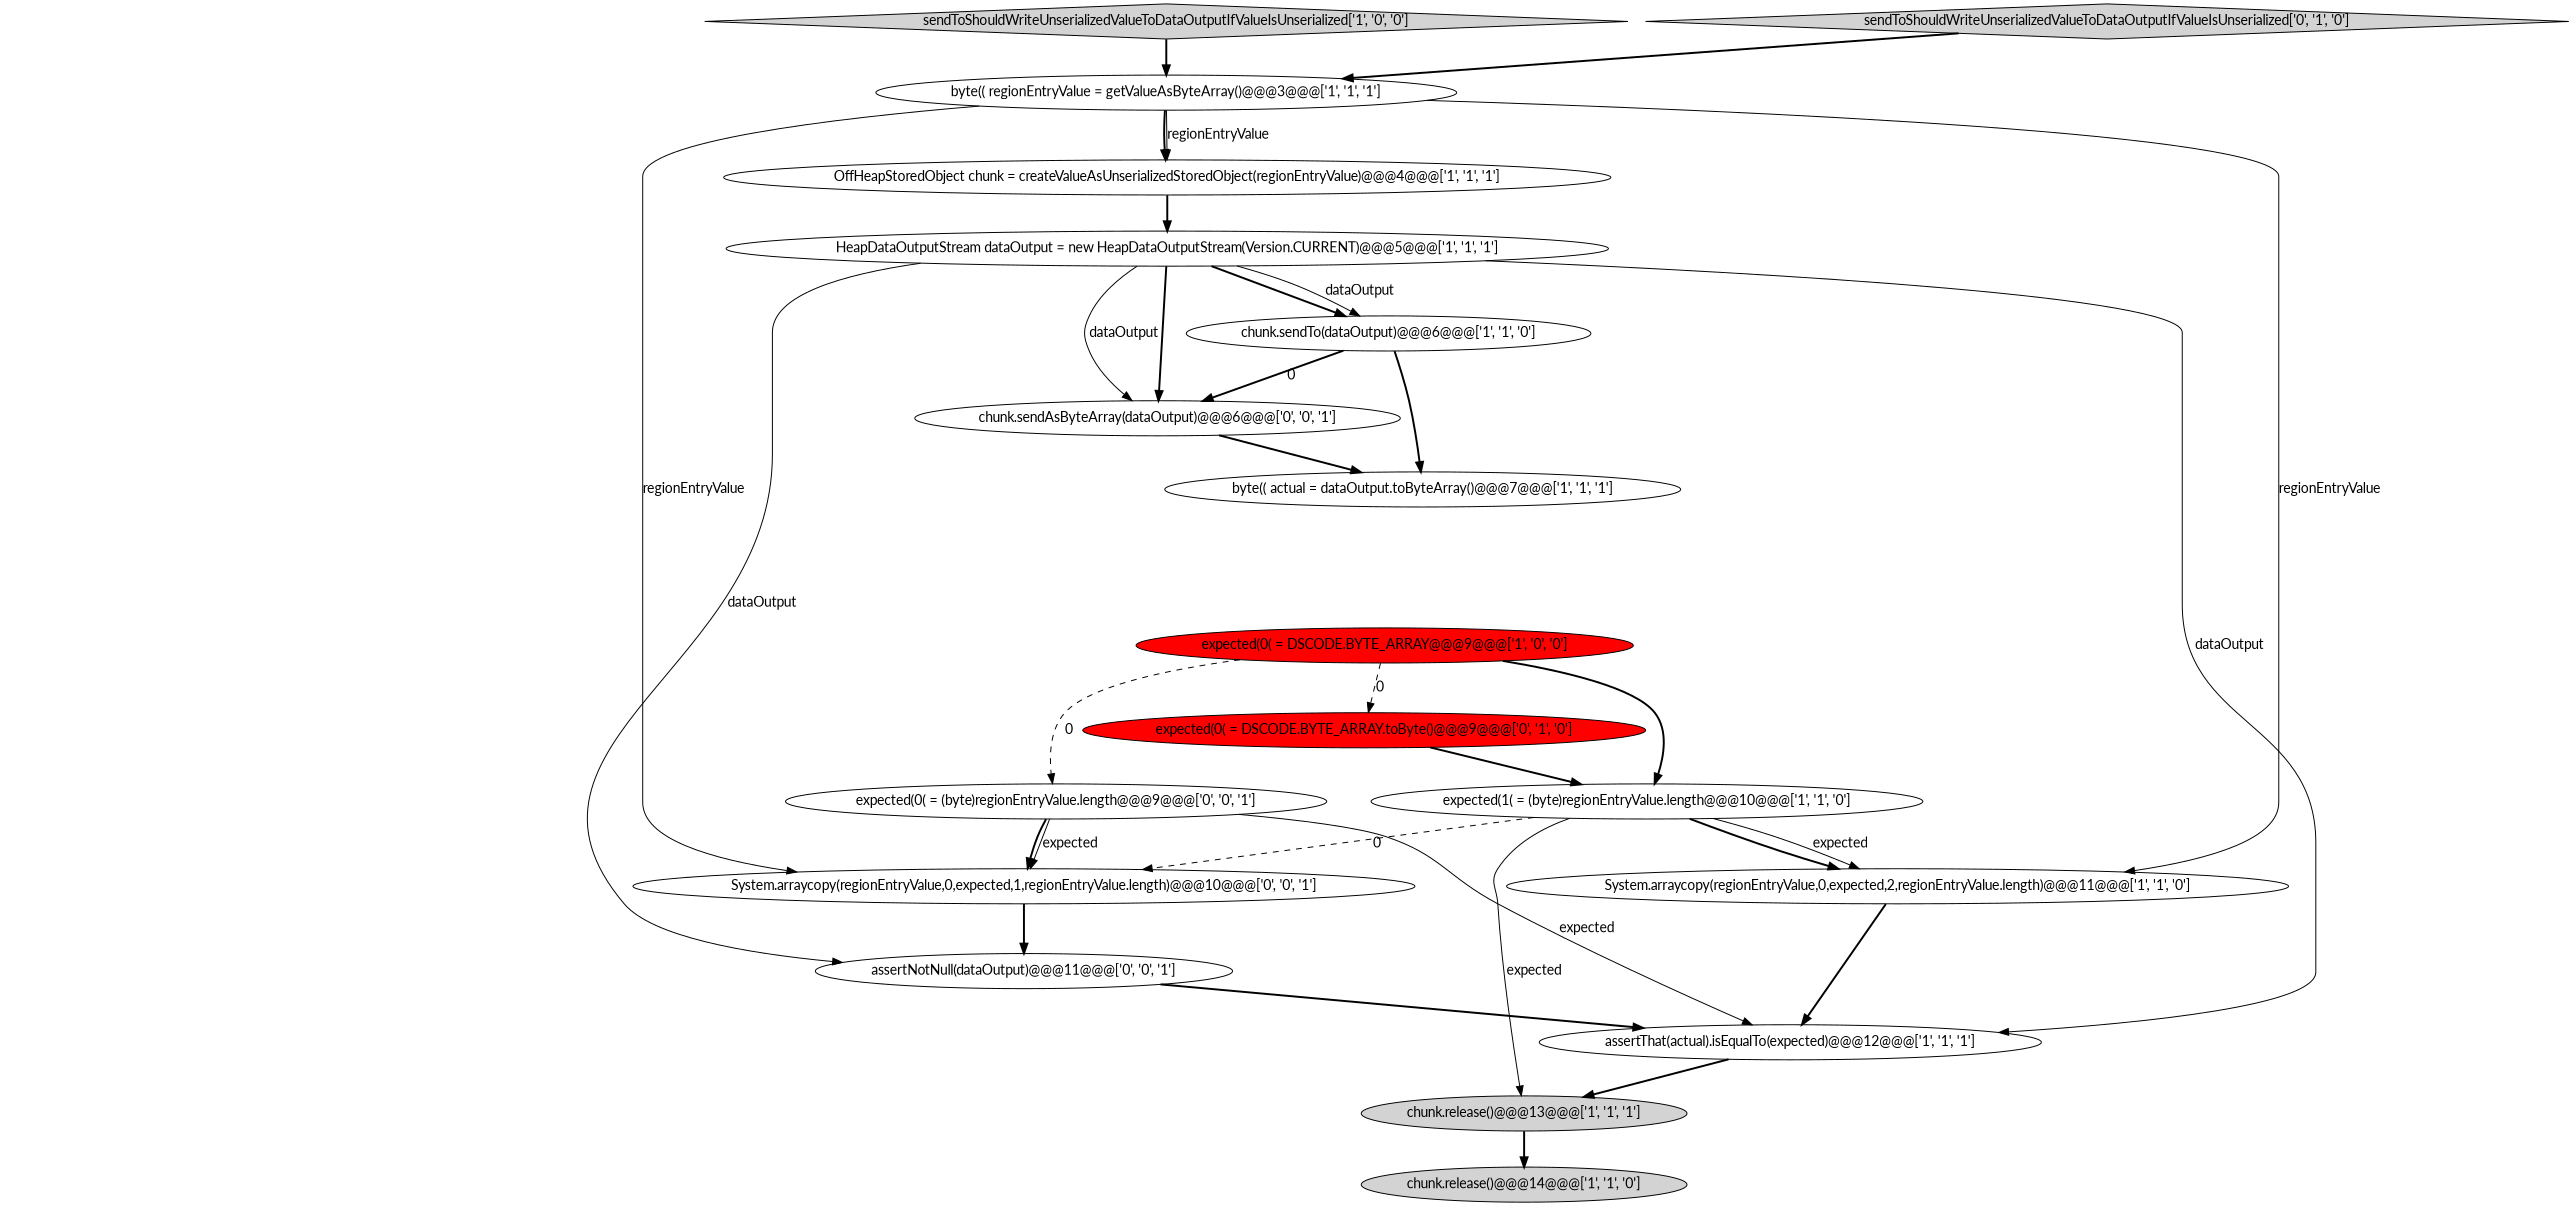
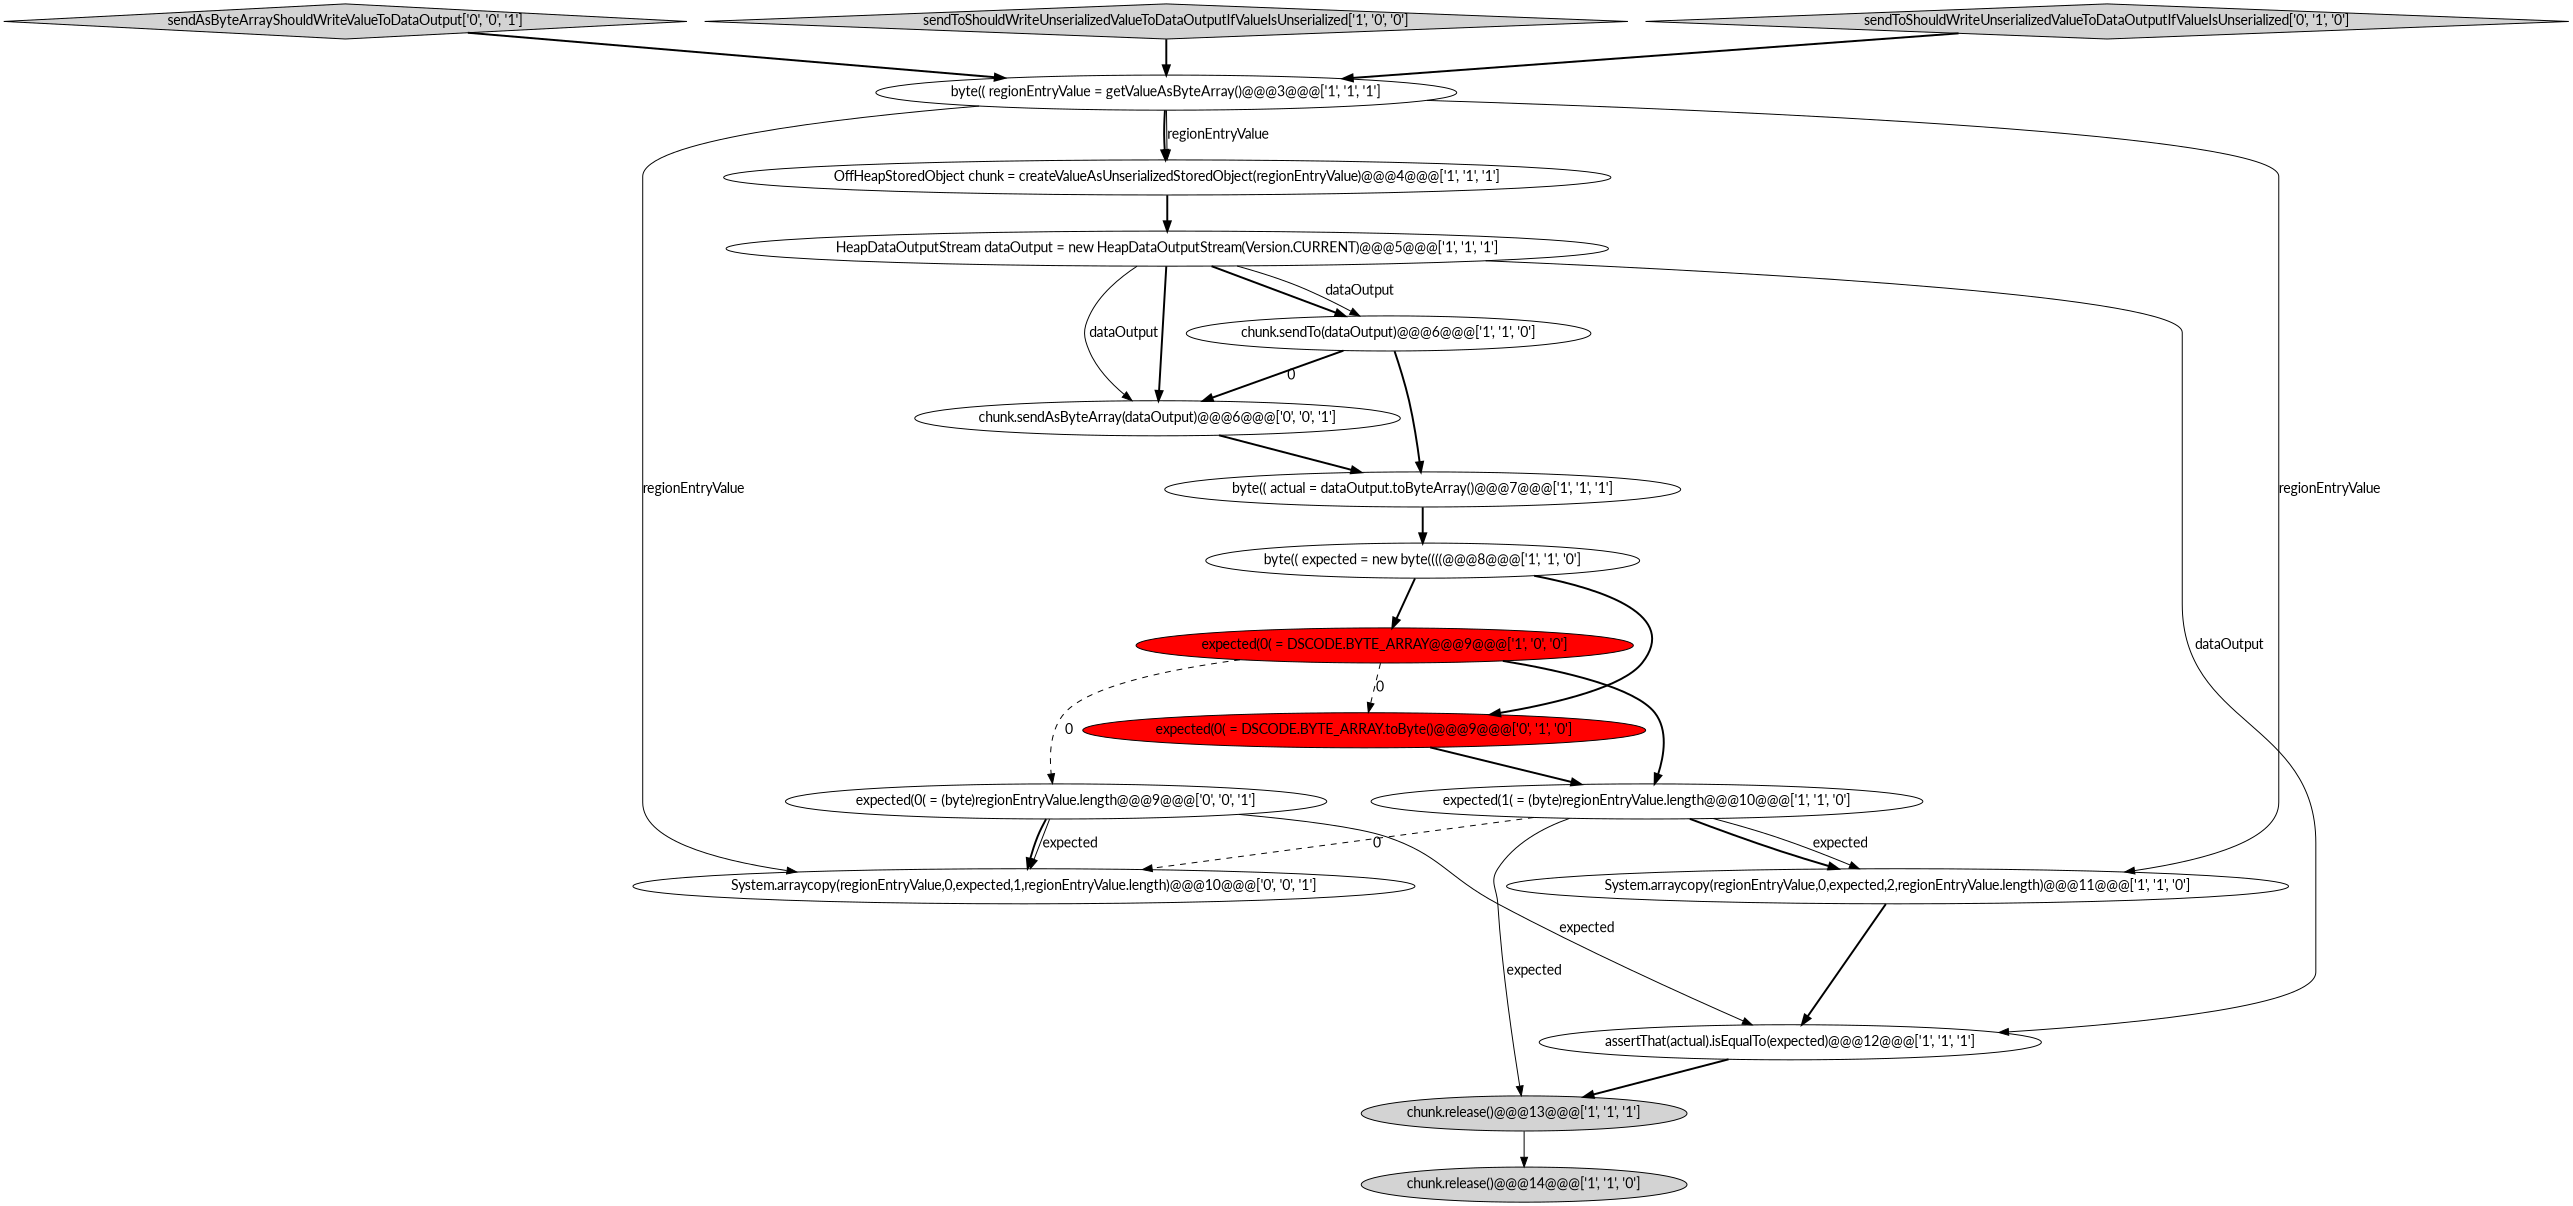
node "sendAsByteArrayShouldWriteValueToDataOutput['0', '0', '1']": added
node "byte(( expected = new byte((((@@@8@@@['1', '1', '0']": added
node "assertNotNull(dataOutput)@@@11@@@['0', '0', '1']": removed
edge "chunk.release()@@@13@@@['1', '1', '1']" -> "chunk.release()@@@14@@@['1', '1', '0']": style bold -> solid
